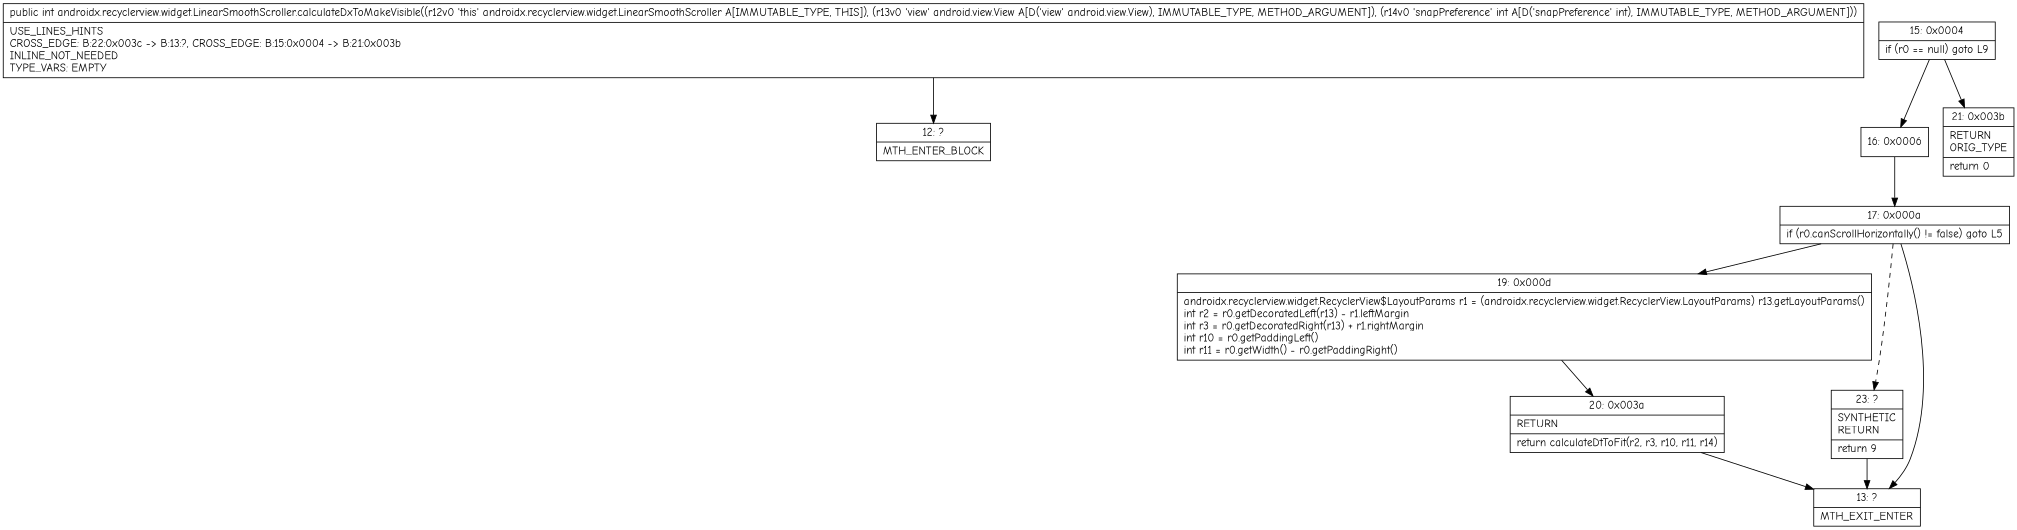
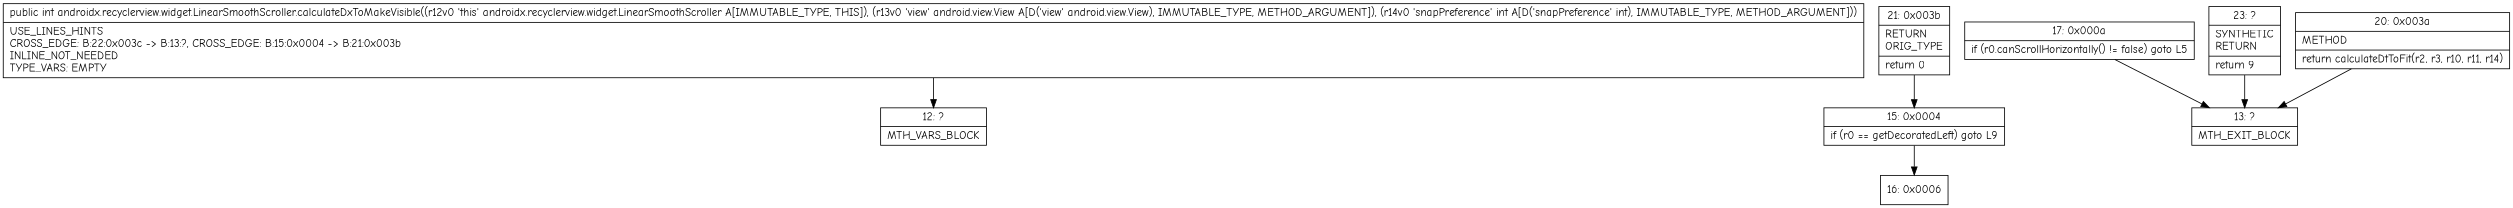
node "15: 0x0004": text "if (r0 == null) goto L9" -> "if (r0 == getDecoratedLeft) goto L9"
edge "15: 0x0004" -> "21: 0x003b": reversed
node "12: ?": text "MTH_ENTER_BLOCK" -> "MTH_VARS_BLOCK"
edge "16: 0x0006" -> "17: 0x000a": removed
edge "17: 0x000a" -> "23: ?": removed
node "19: 0x000d": removed
node "20: 0x003a": text "RETURN" -> "METHOD"
node "13: ?": text "MTH_EXIT_ENTER" -> "MTH_EXIT_BLOCK"
